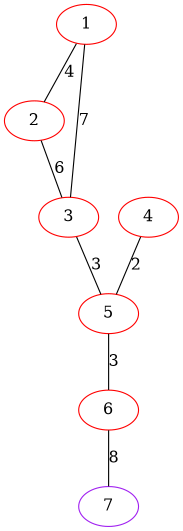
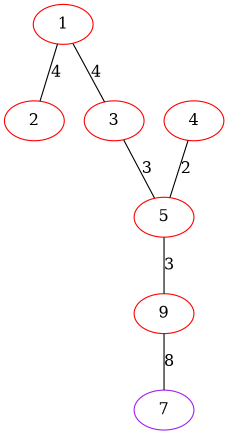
edge "1" -- "3": label "7" -> "4"
edge "2" -- "3": removed, label "6"
node "6": label "6" -> "9"
